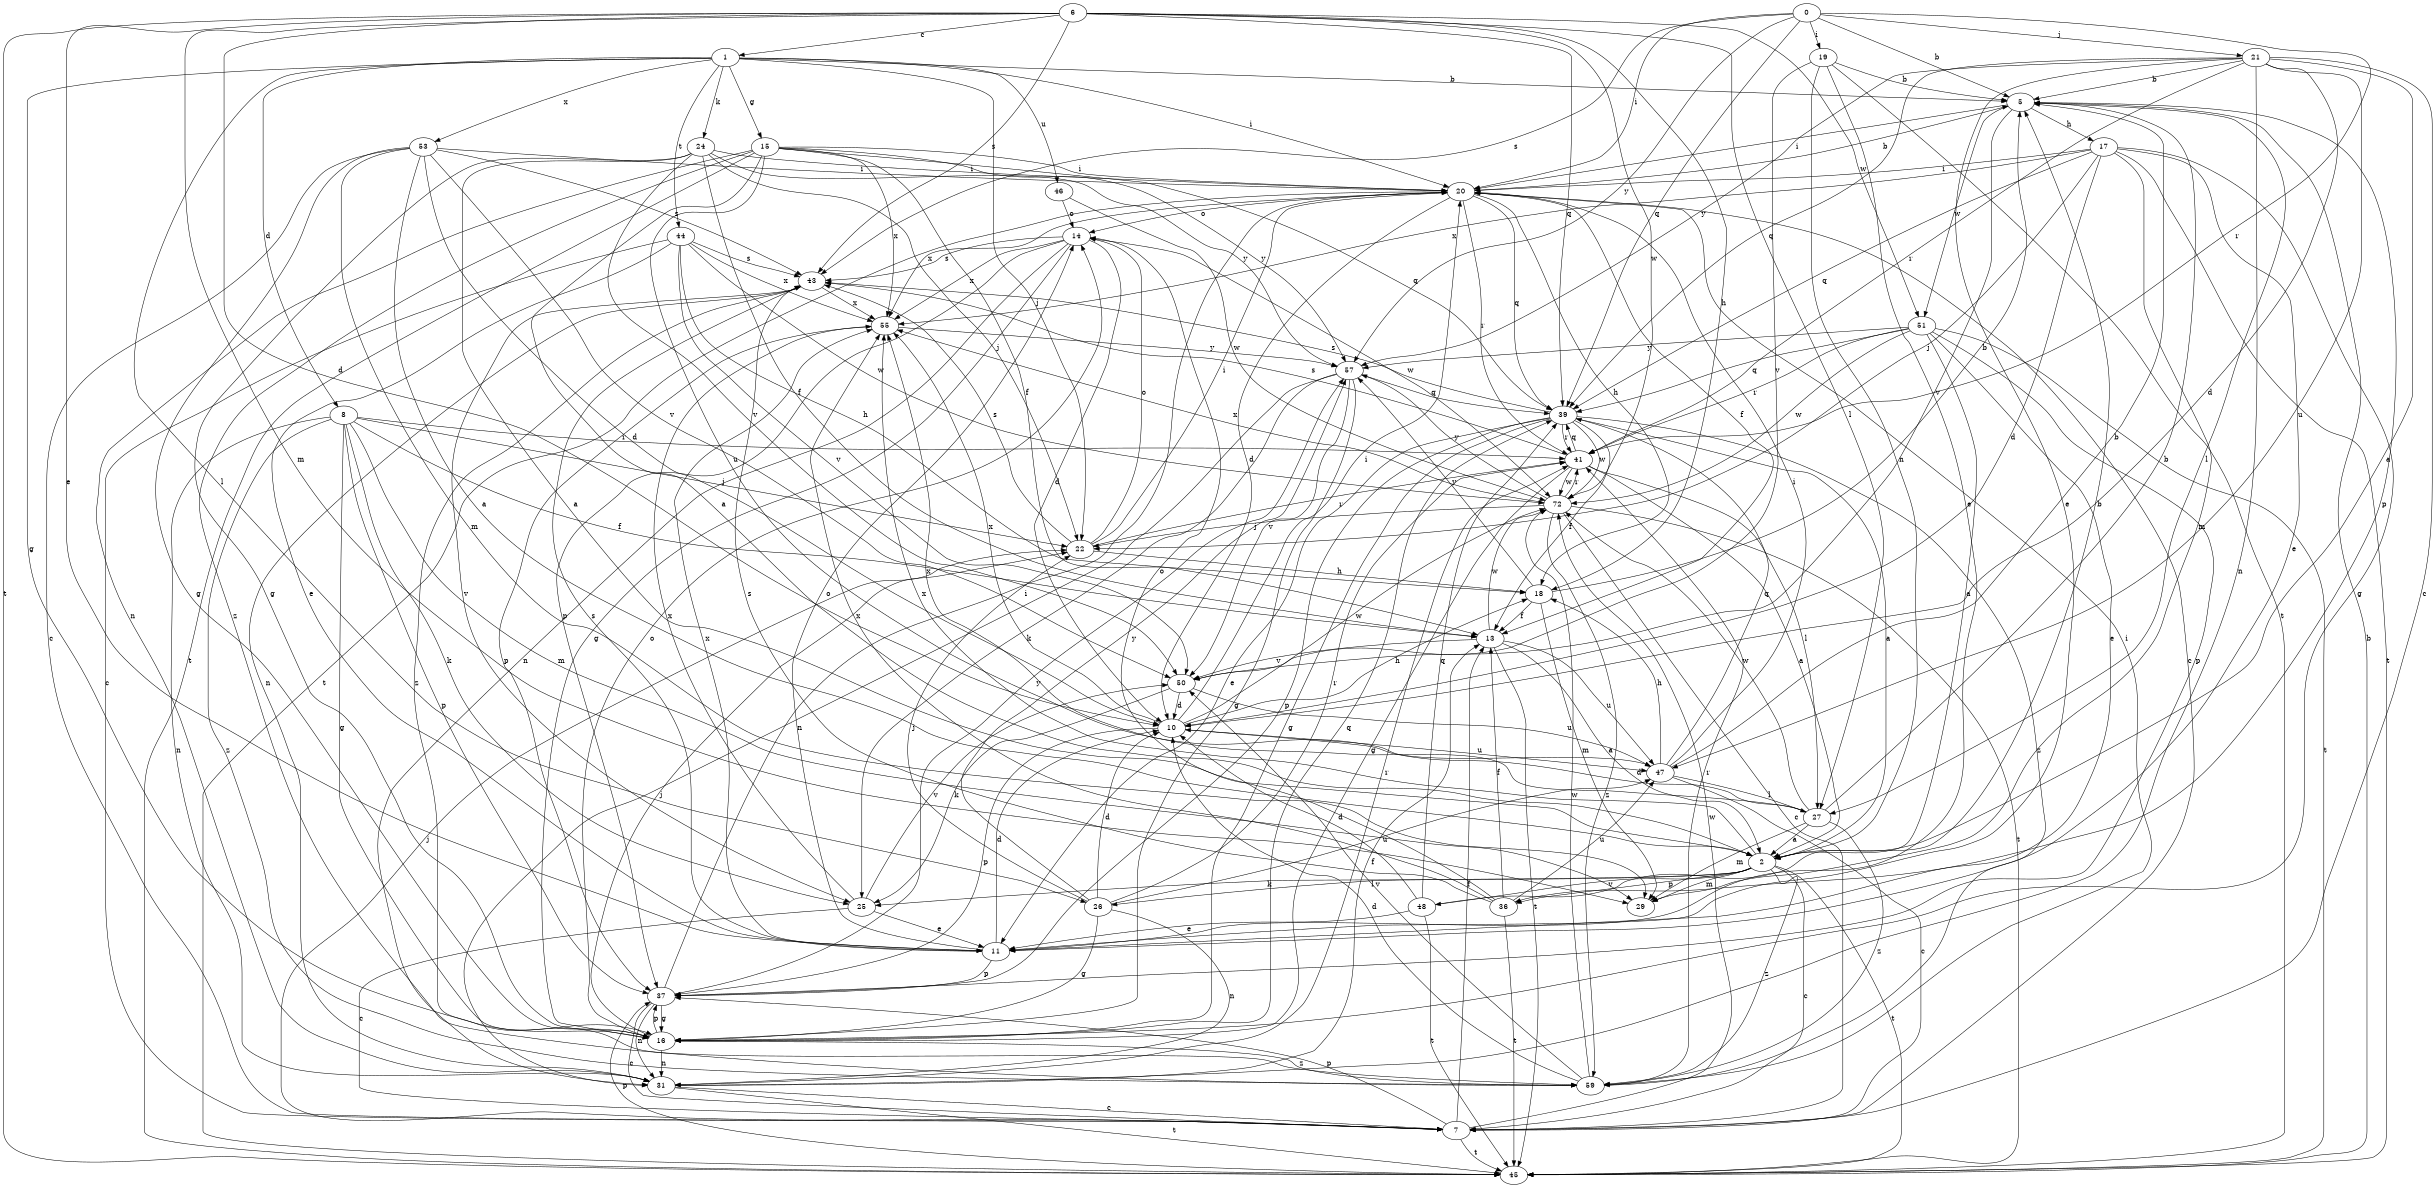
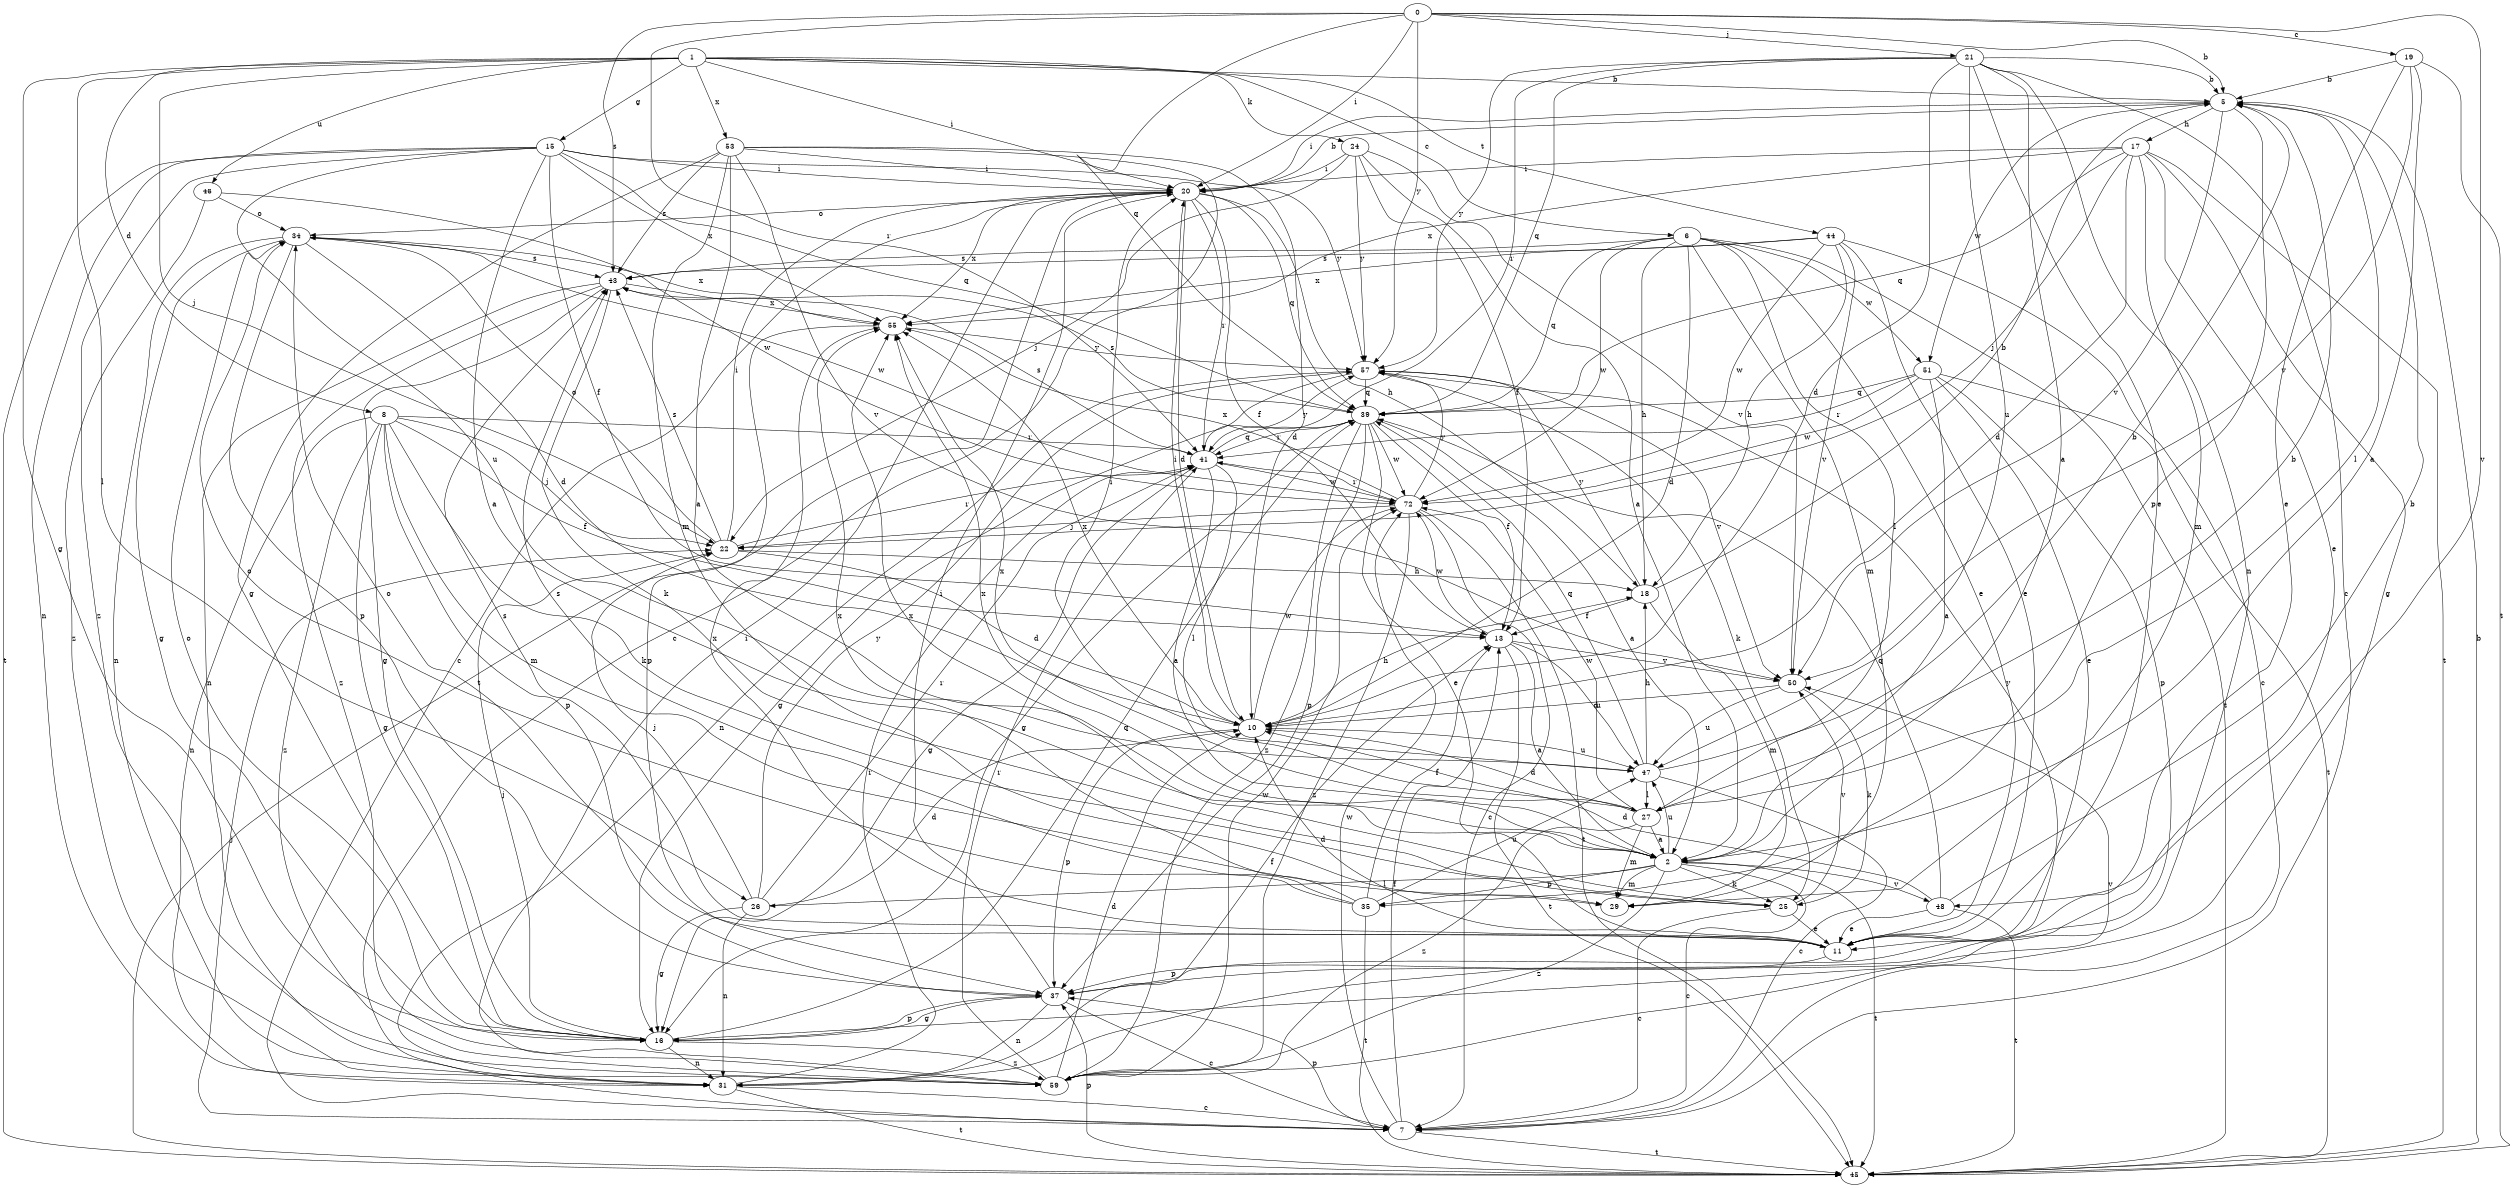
edge "6" -> "1": reversed
edge "0" -> "19": label "i" -> "c"
edge "0" -> "48": added, label "v"
node "14": label "14" -> "34"
edge "51" -> "57": now "41" -> "57"
edge "19" -> "2": label "n" -> "a"
edge "24" -> "16": now "43" -> "16"
edge "43" -> "25": label "v" -> "k"
edge "22" -> "10": added, label "d"
edge "26" -> "47": now "2" -> "47"
node "36": label "36" -> "35"
edge "46" -> "59": added, label "z"
